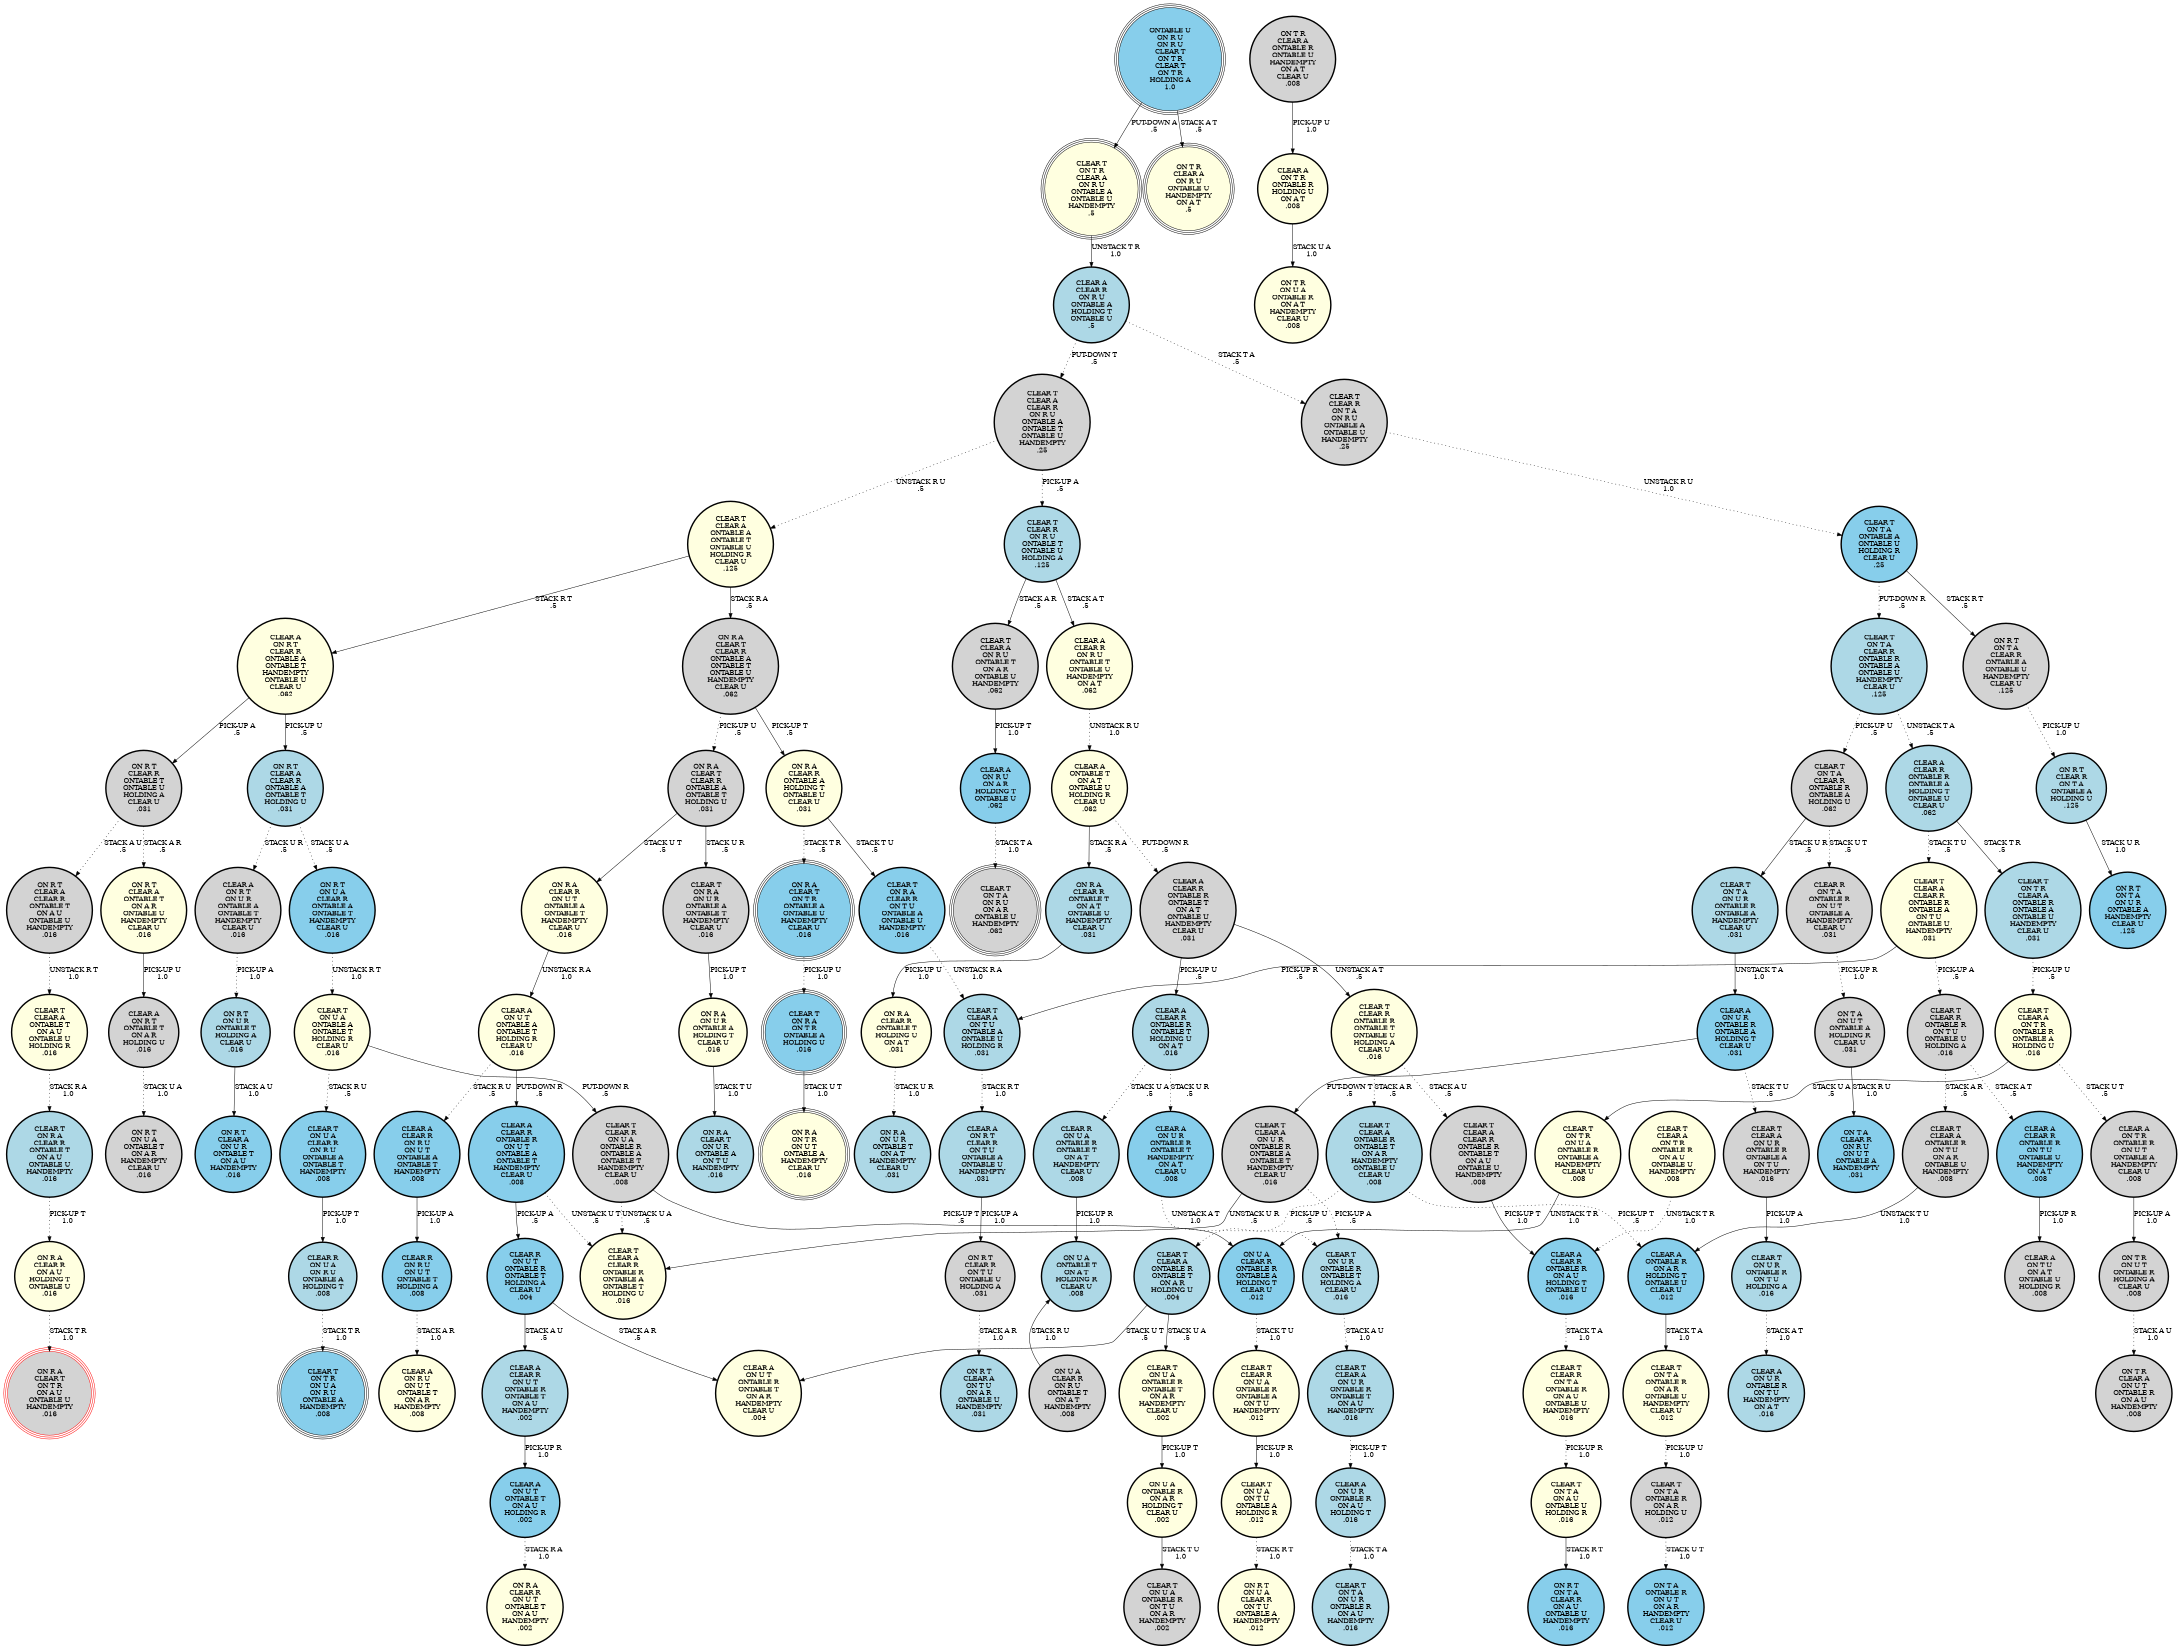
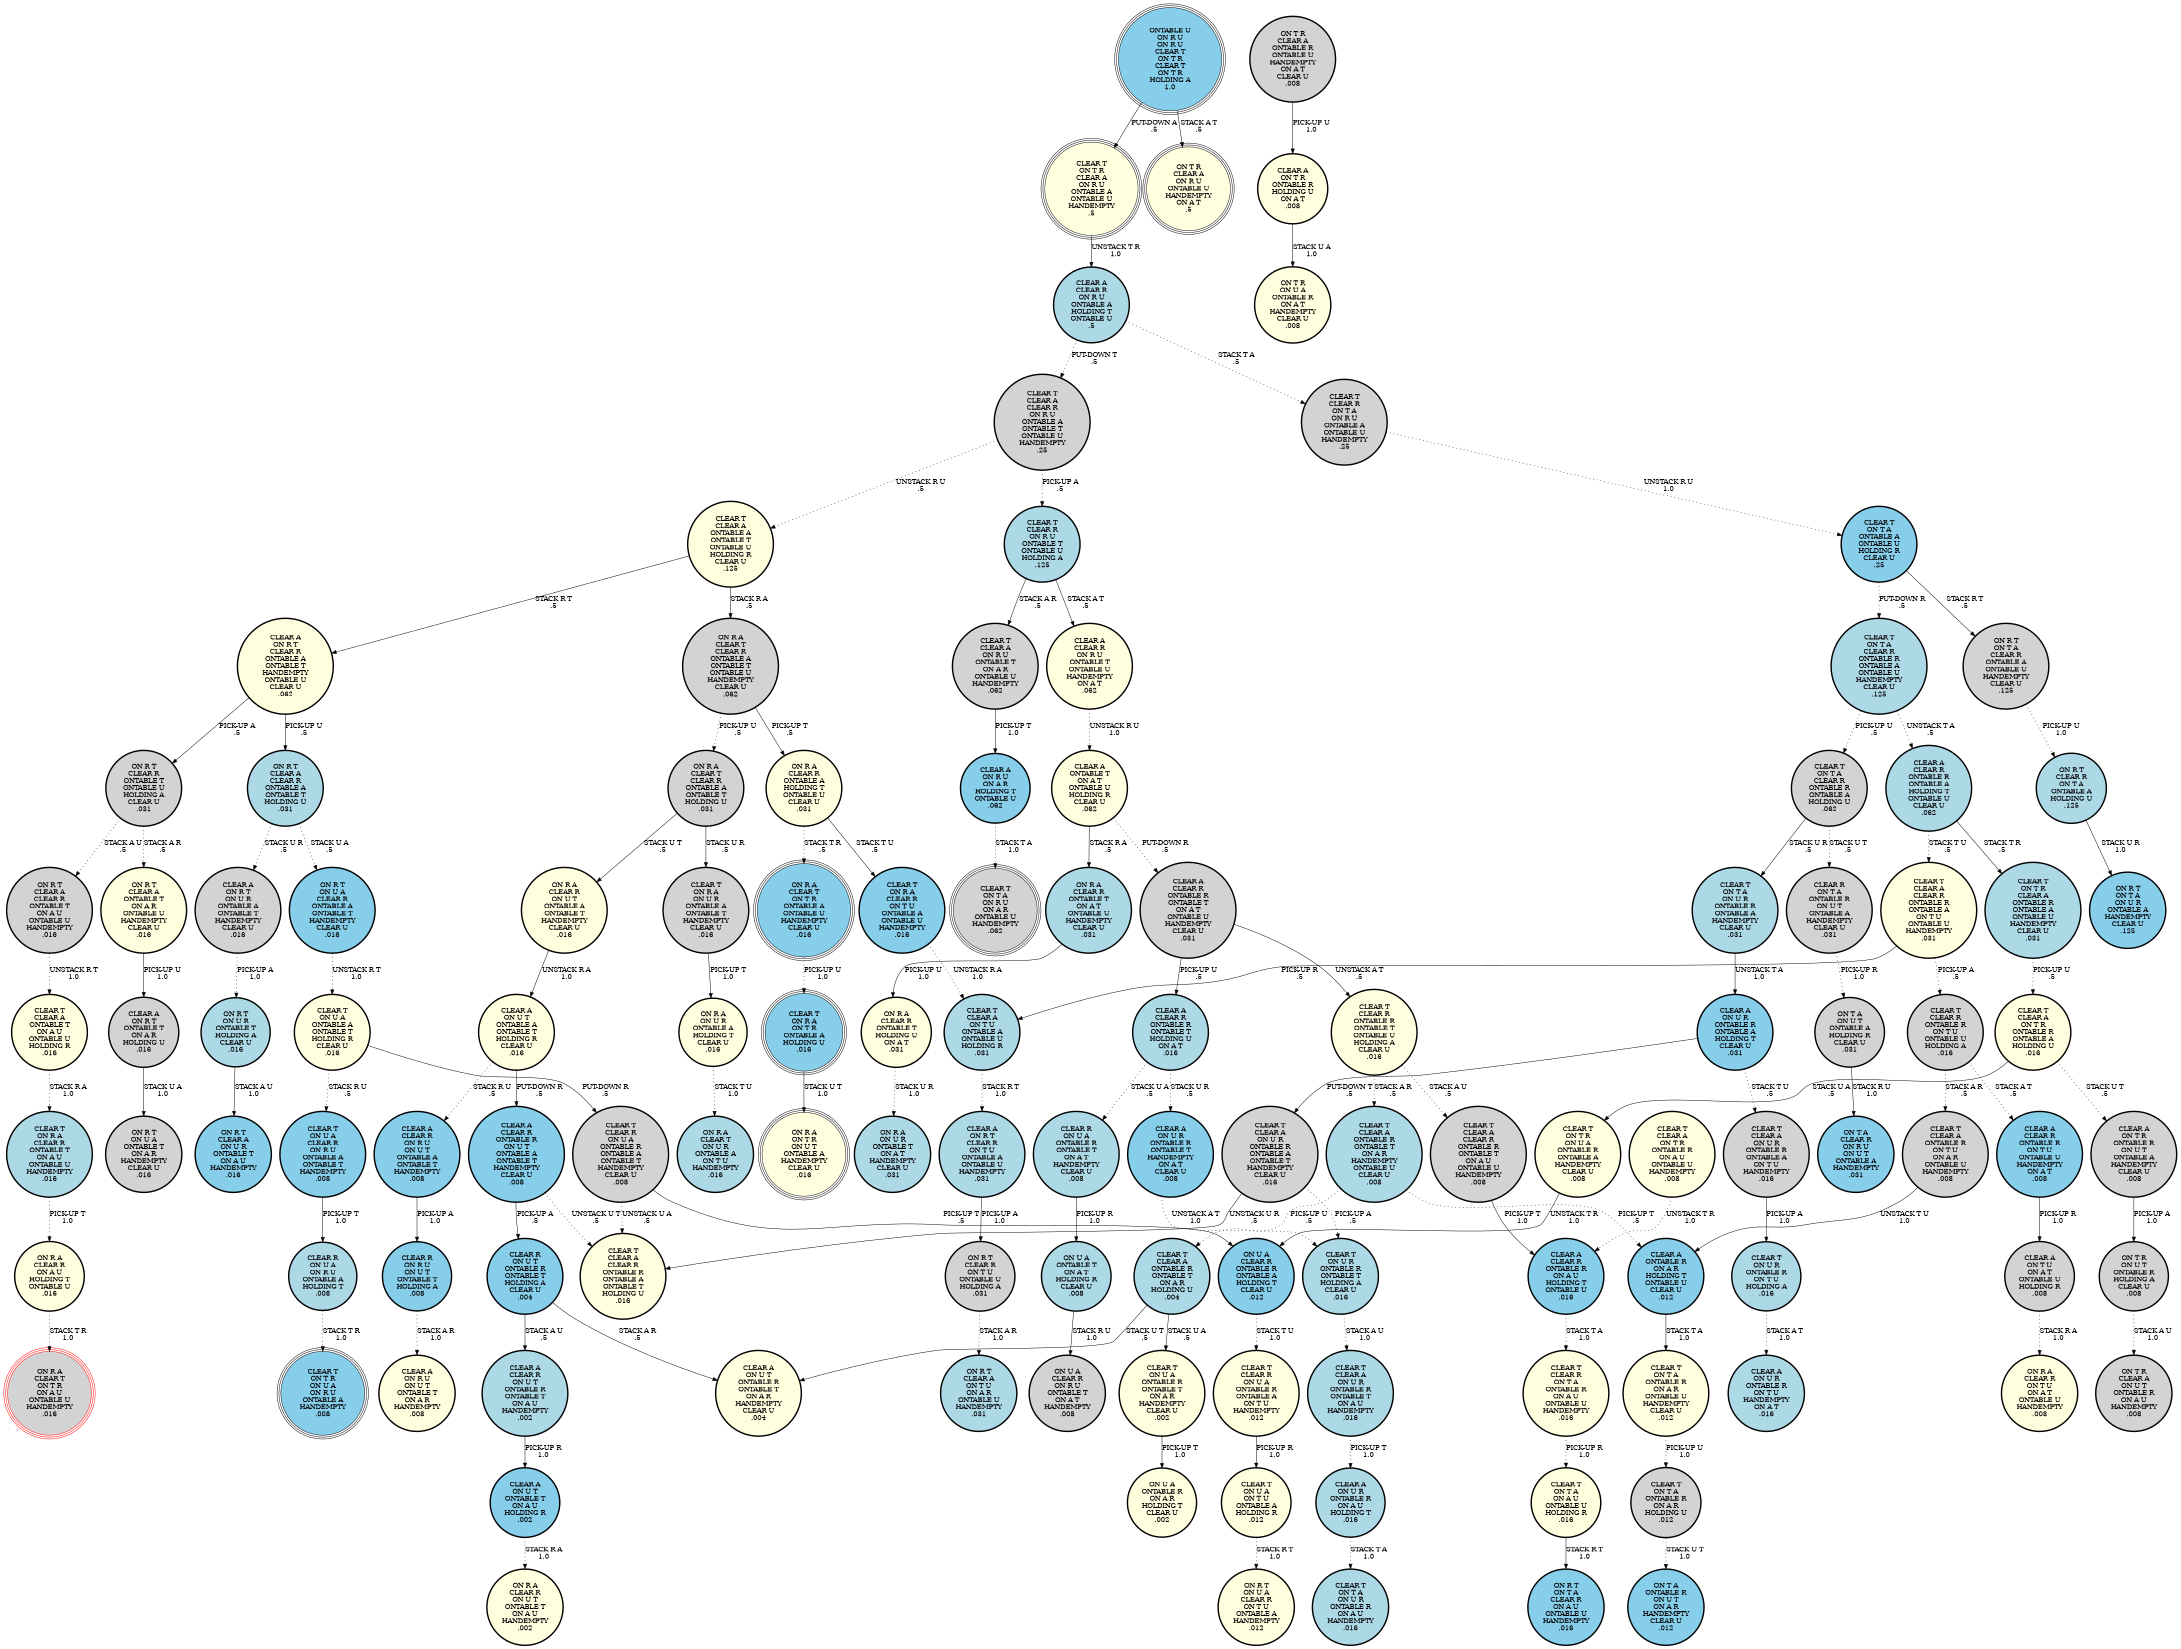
edge "CLEAR A ON R T ONTABLE T ON A R HOLDING U .016" -> "ON R T ON U A ONTABLE T ON A R HANDEMPTY CLEAR U .016": style dotted -> solid
edge "ON R A ON U R ONTABLE A HOLDING T CLEAR U .016" -> "ON R A CLEAR T ON U R ONTABLE A ON T U HANDEMPTY .016": style solid -> dotted
edge "ON U A CLEAR R ON R U ONTABLE T ON A T HANDEMPTY .008" -> "ON U A ONTABLE T ON A T HOLDING R CLEAR U .008": reversed
node "ON R A CLEAR R ON T U ON A T ONTABLE U HANDEMPTY .008": added
node "CLEAR T ON U A ONTABLE R ON T U ON A R HANDEMPTY .002": removed
